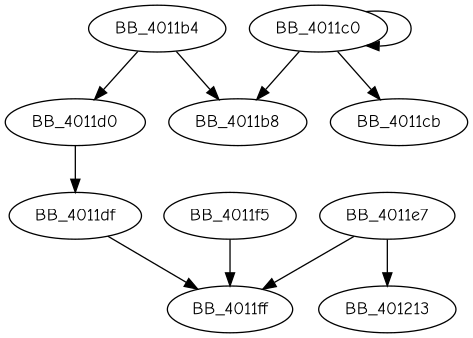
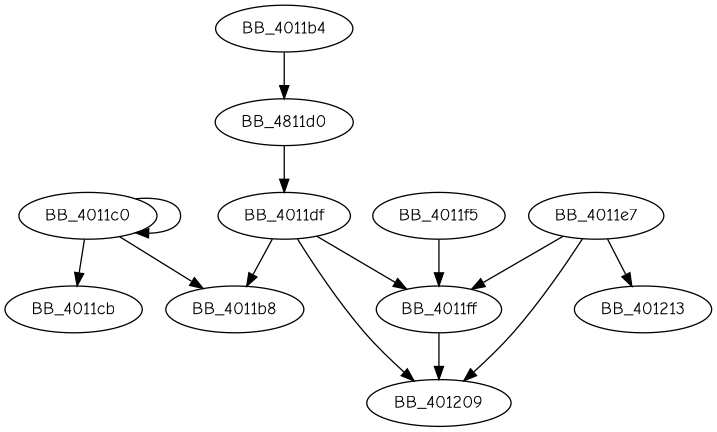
edge "BB_4011b4" -> "BB_4011b8": now "BB_4011df" -> "BB_4011b8"
node "BB_4011d0": label "BB_4011d0" -> "BB_4811d0"
node "BB_401209": added
